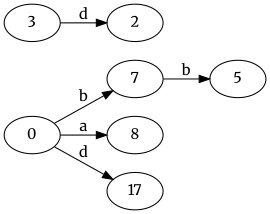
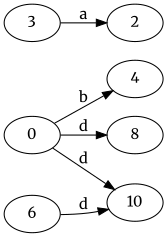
edge "3" -> "2": label "d" -> "a"
node "7": label "7" -> "4"
node "5": removed
edge "0" -> "8": label "a" -> "d"
node "17": label "17" -> "10"
node "6": added
